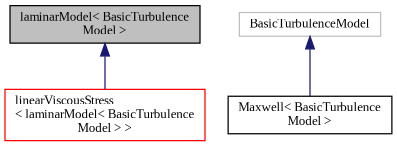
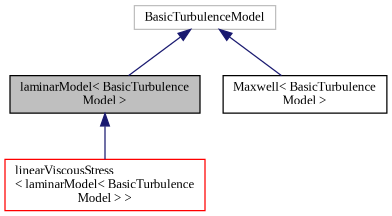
edge "laminarModel< BasicTurbulence Model >" -> "BasicTurbulenceModel": added
